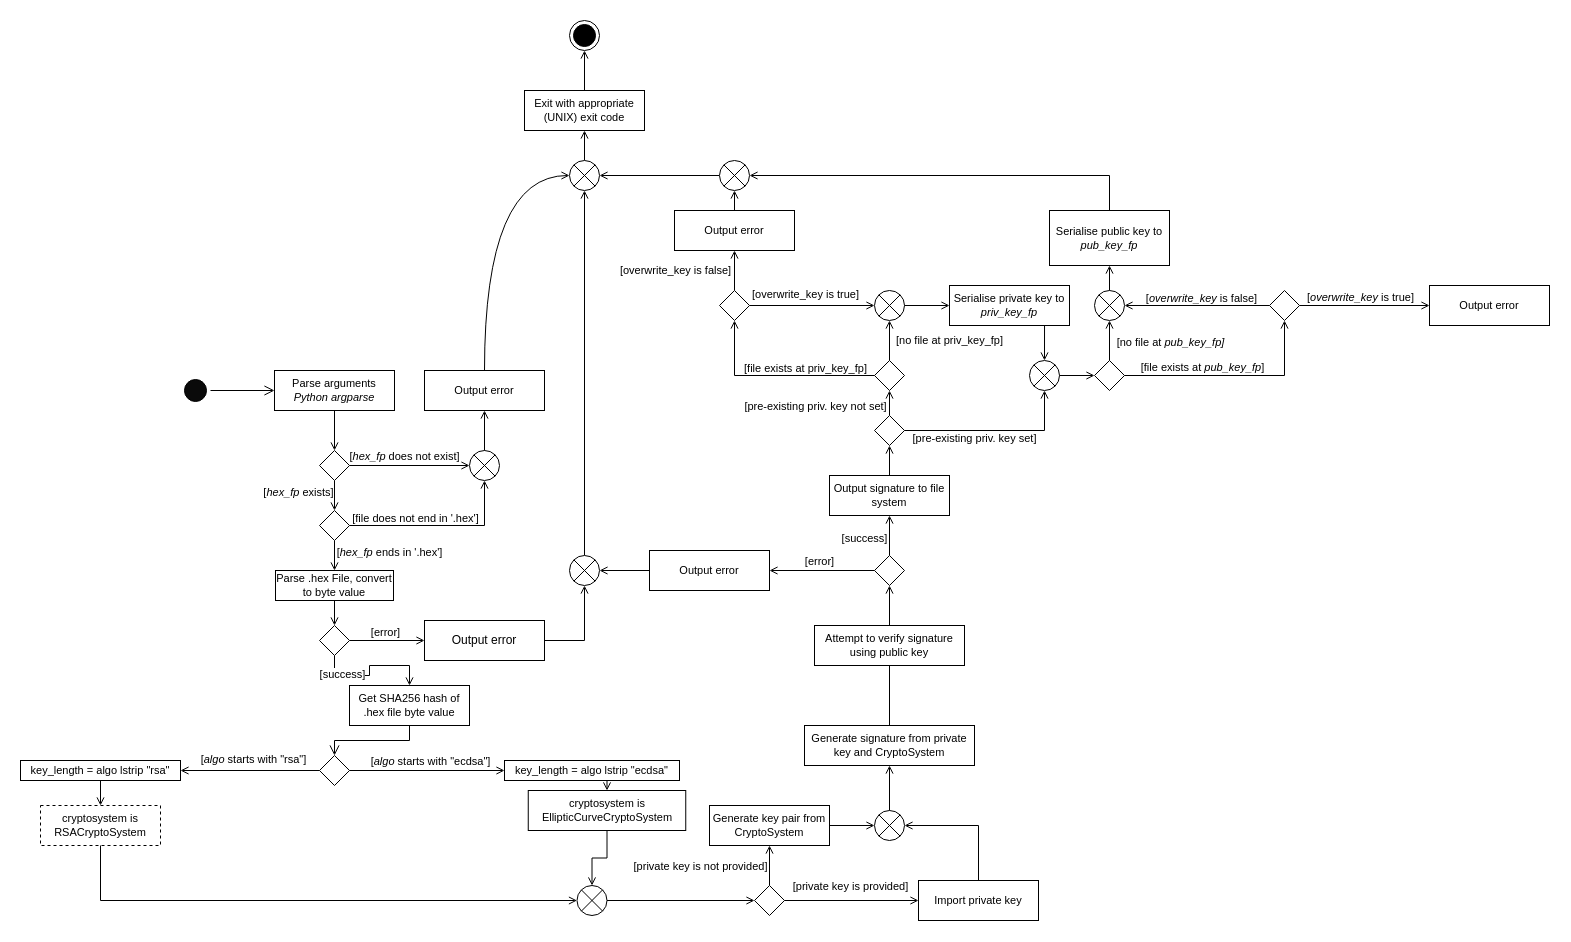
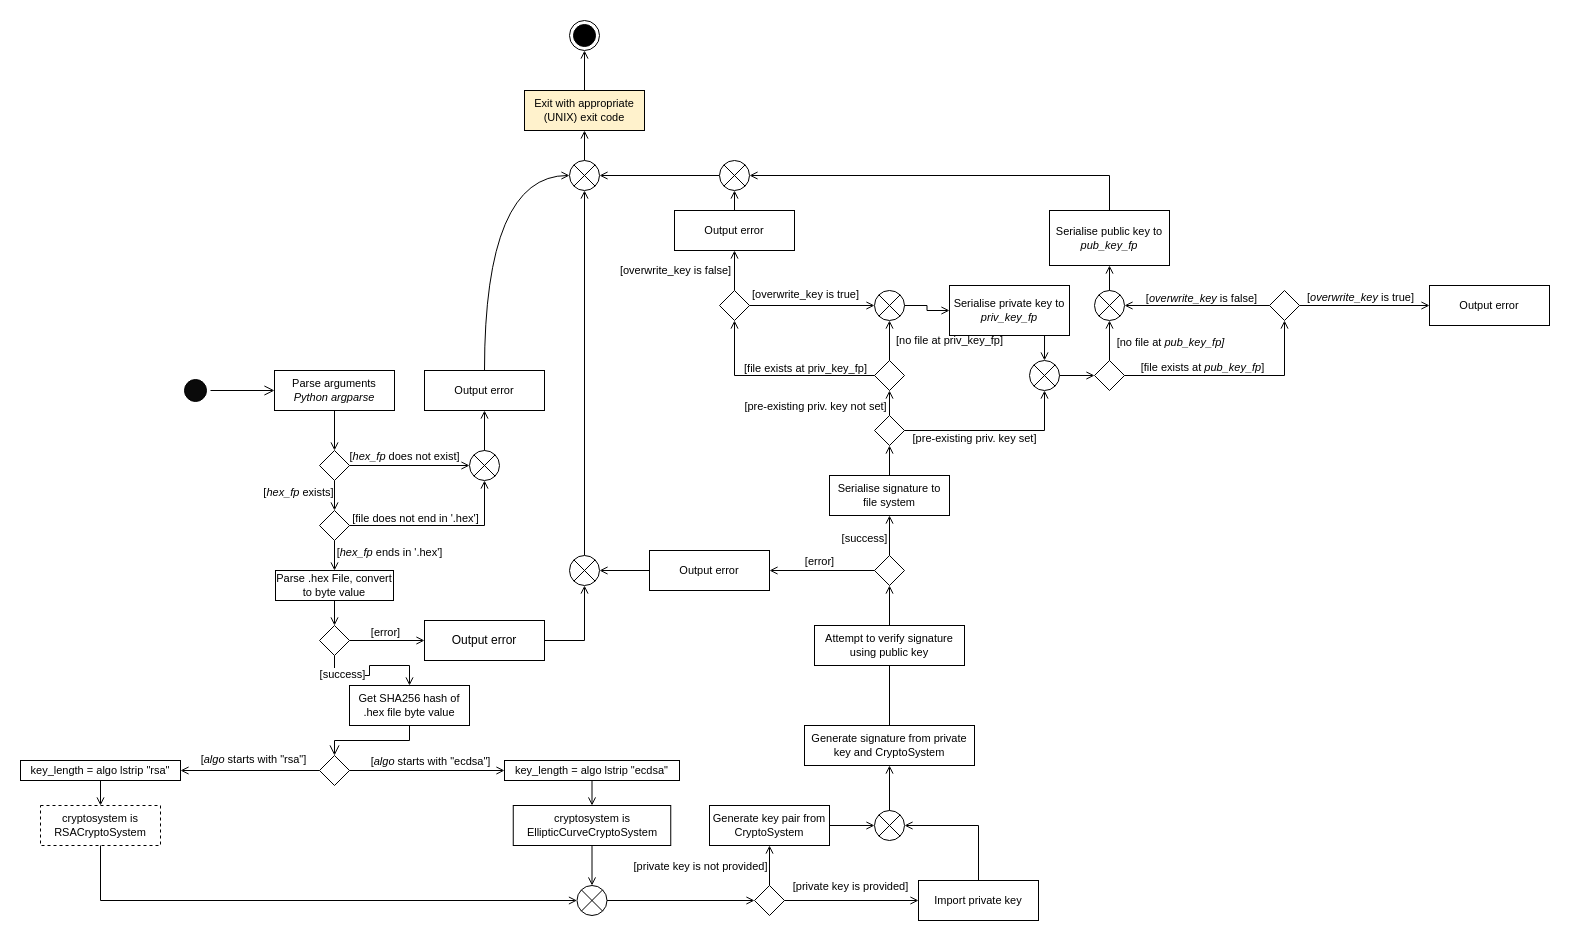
node "Exit with appropriate (UNIX) exit code": fillcolor #ffffff -> #fff2cc
node "Serialise private key to priv_key_fp": size 120x40 -> 120x50
node "Output signature to file system": label "Output signature to file system" -> "Serialise signature to file system"
node "cryptosystem is EllipticCurveCryptoSystem": moved (607, 811) -> (592, 826)
